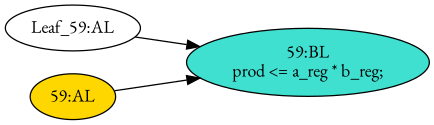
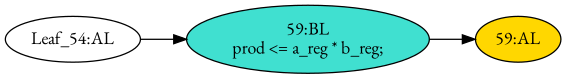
node "Leaf_59:AL": label "Leaf_59:AL" -> "Leaf_54:AL"
edge "59:AL" -> "59:BL prod <= a_reg * b_reg;": reversed
